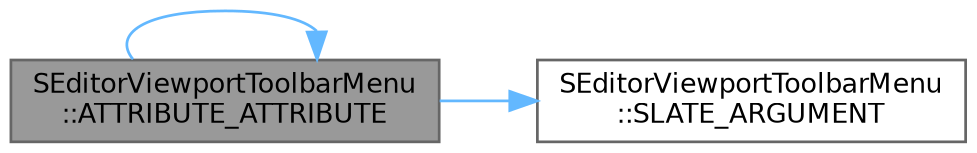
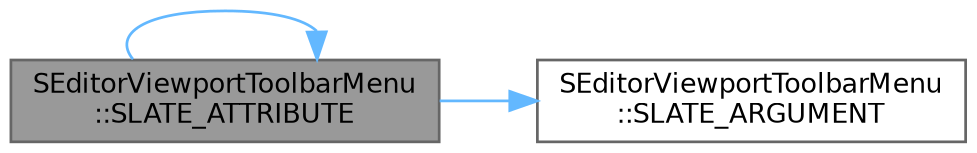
node "SEditorViewportToolbarMenu ::ATTRIBUTE_ATTRIBUTE": label "SEditorViewportToolbarMenu ::ATTRIBUTE_ATTRIBUTE" -> "SEditorViewportToolbarMenu ::SLATE_ATTRIBUTE"
